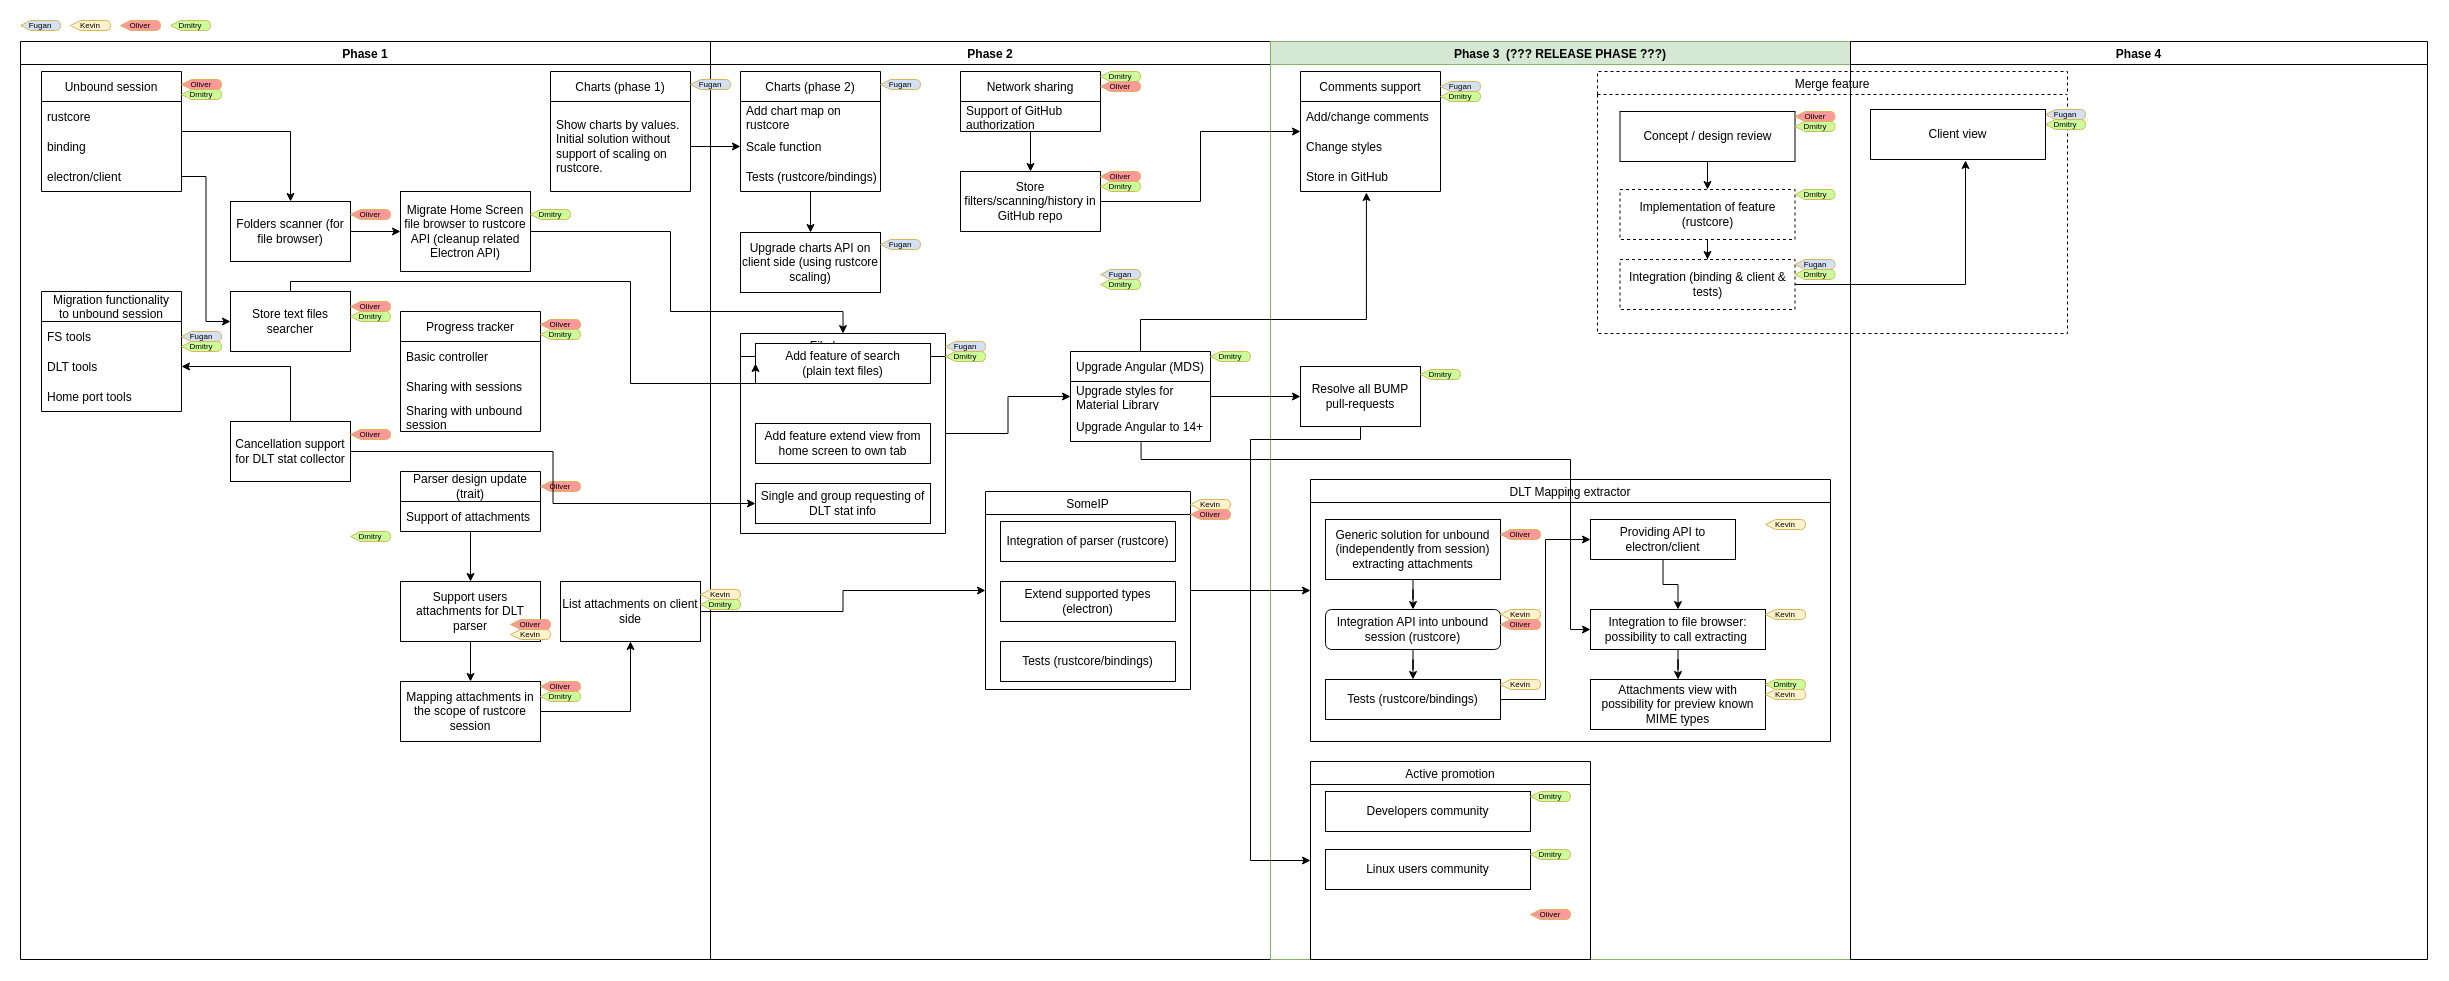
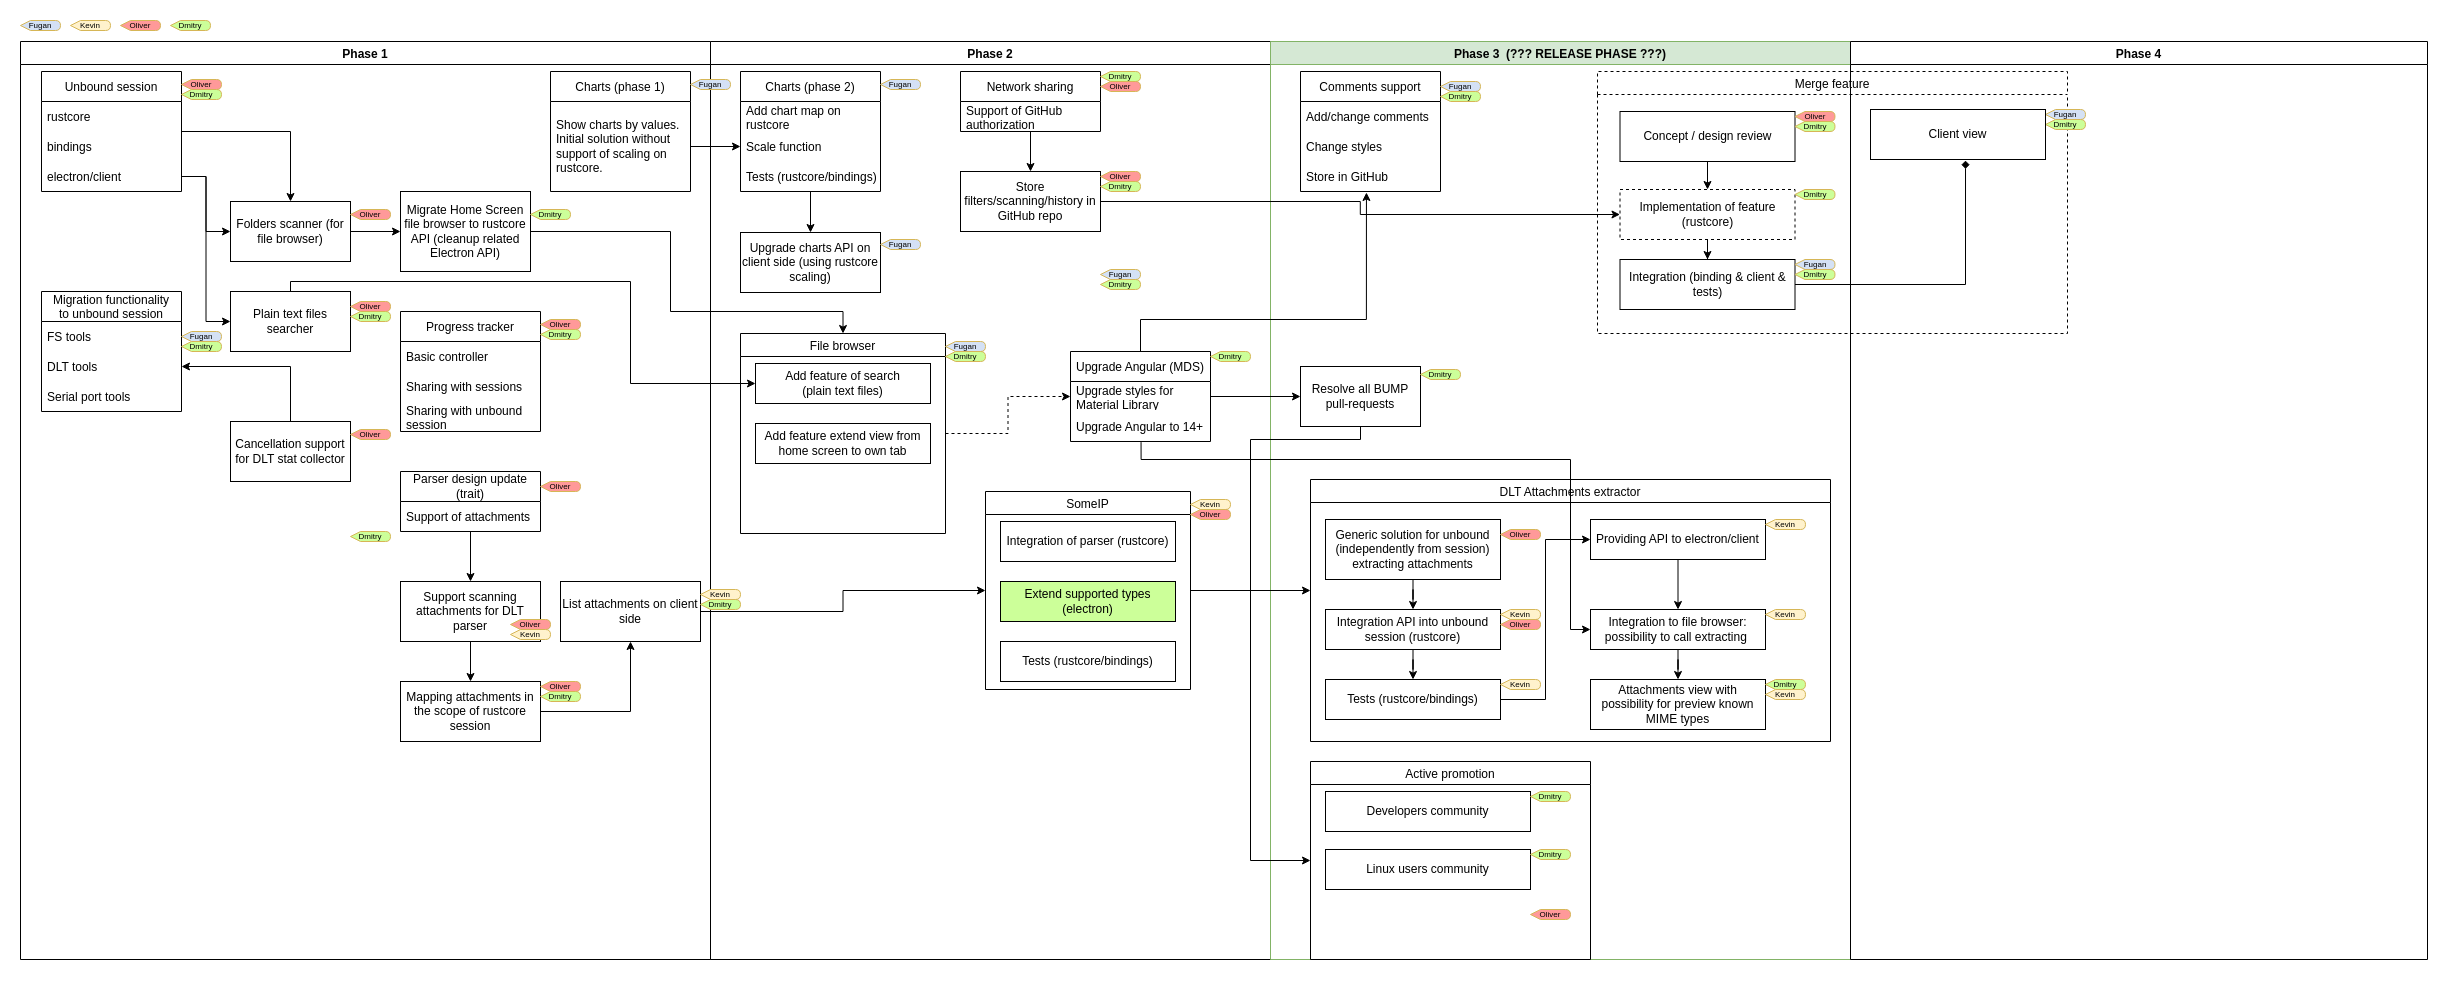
edge "Store filters/scanning/history in GitHub repo" -> "Comments support": now "Store filters/scanning/history in GitHub repo" -> "Implementation of feature (rustcore)"
node "binding": label "binding" -> "bindings"
edge "Integration (binding & client & tests)" -> "Client view": arrowhead classic -> diamond
edge "electron/client" -> "Folders scanner (for file browser)": added
node "Integration (binding & client & tests)": style dashed -> solid
node "Store text files searcher": label "Store text files searcher" -> "Plain text files searcher"
node "Add feature of search (plain text files)": moved (843, 364) -> (843, 384)
node "Home port tools": label "Home port tools" -> "Serial port tools"
edge "File browser" -> "Upgrade styles for Material Library": style solid -> dashed
edge "Cancellation support for DLT stat collector" -> "Single and group requesting of DLT stat info": removed
node "DLT Mapping extractor": label "DLT Mapping extractor" -> "DLT Attachments extractor"
node "Single and group requesting of DLT stat info": removed
node "Providing API to electron/client": size 145x40 -> 175x40
node "Extend supported types (electron)": fillcolor #ffffff -> #ccff99
node "Support users attachments for DLT parser": label "Support users attachments for DLT parser" -> "Support scanning attachments for DLT parser"
node "Integration API into unbound session (rustcore)": shape rounded rectangle -> rectangle
